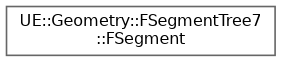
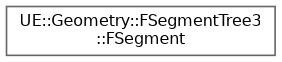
node "UE::Geometry::FSegmentTree7 ::FSegment": label "UE::Geometry::FSegmentTree7 ::FSegment" -> "UE::Geometry::FSegmentTree3 ::FSegment"
